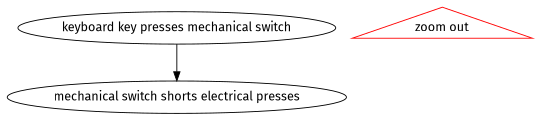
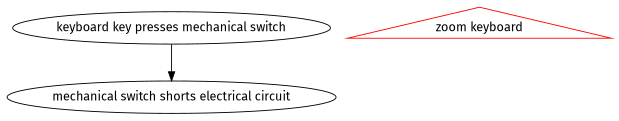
node "zoom out": label "zoom out" -> "zoom keyboard"
node "mechanical switch shorts electrical presses": label "mechanical switch shorts electrical presses" -> "mechanical switch shorts electrical circuit"
